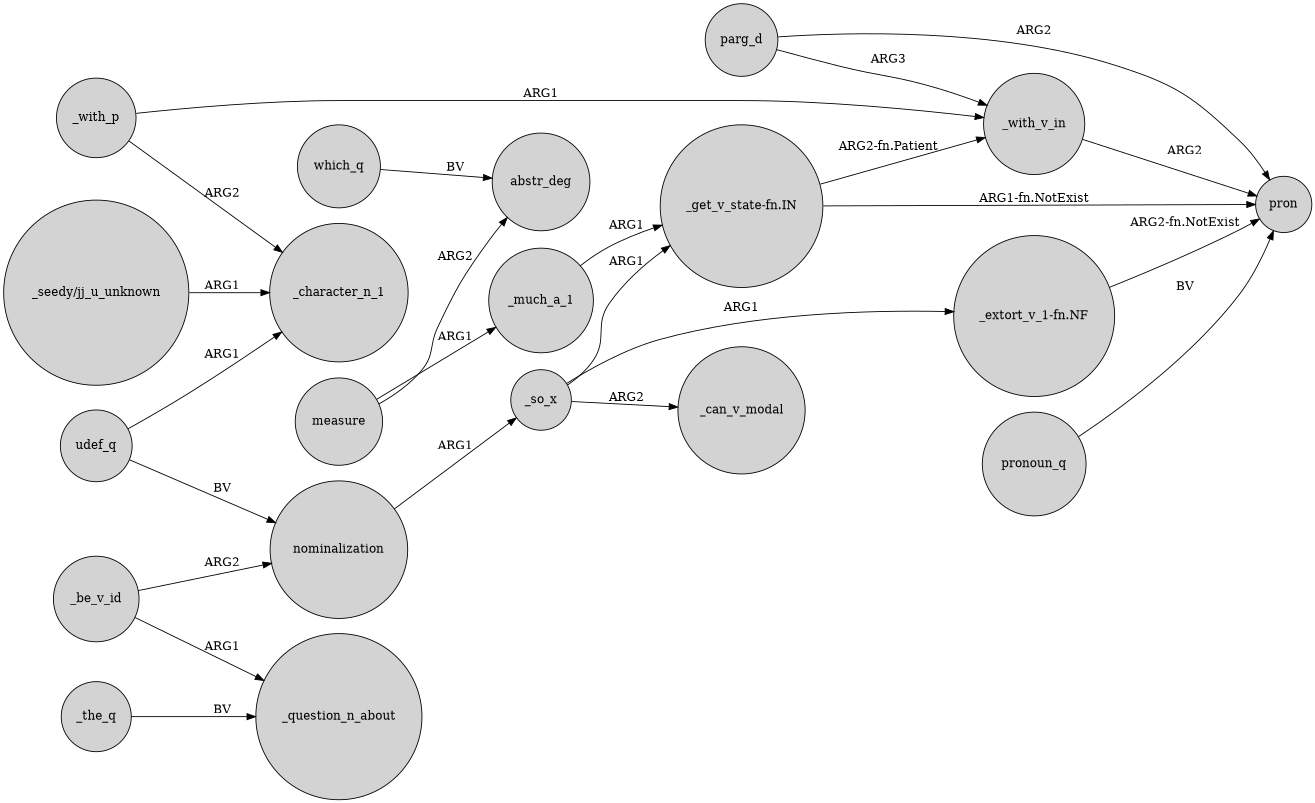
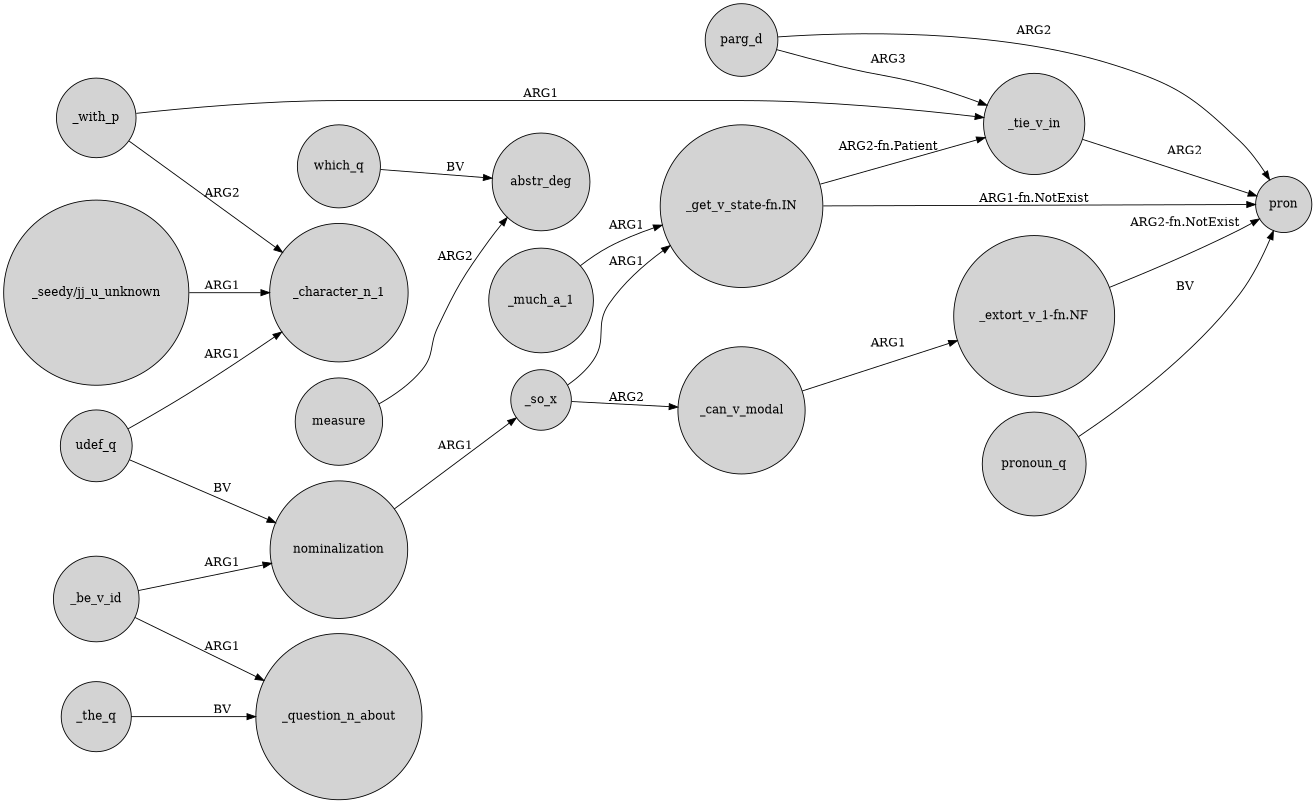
node "_with_v_in": label "_with_v_in" -> "_tie_v_in"
edge "_so_x" -> "_extort_v_1-fn.NF": now "_can_v_modal" -> "_extort_v_1-fn.NF"
edge "measure" -> "_much_a_1": removed, label "ARG1"
edge "_be_v_id" -> "nominalization": label "ARG2" -> "ARG1"
